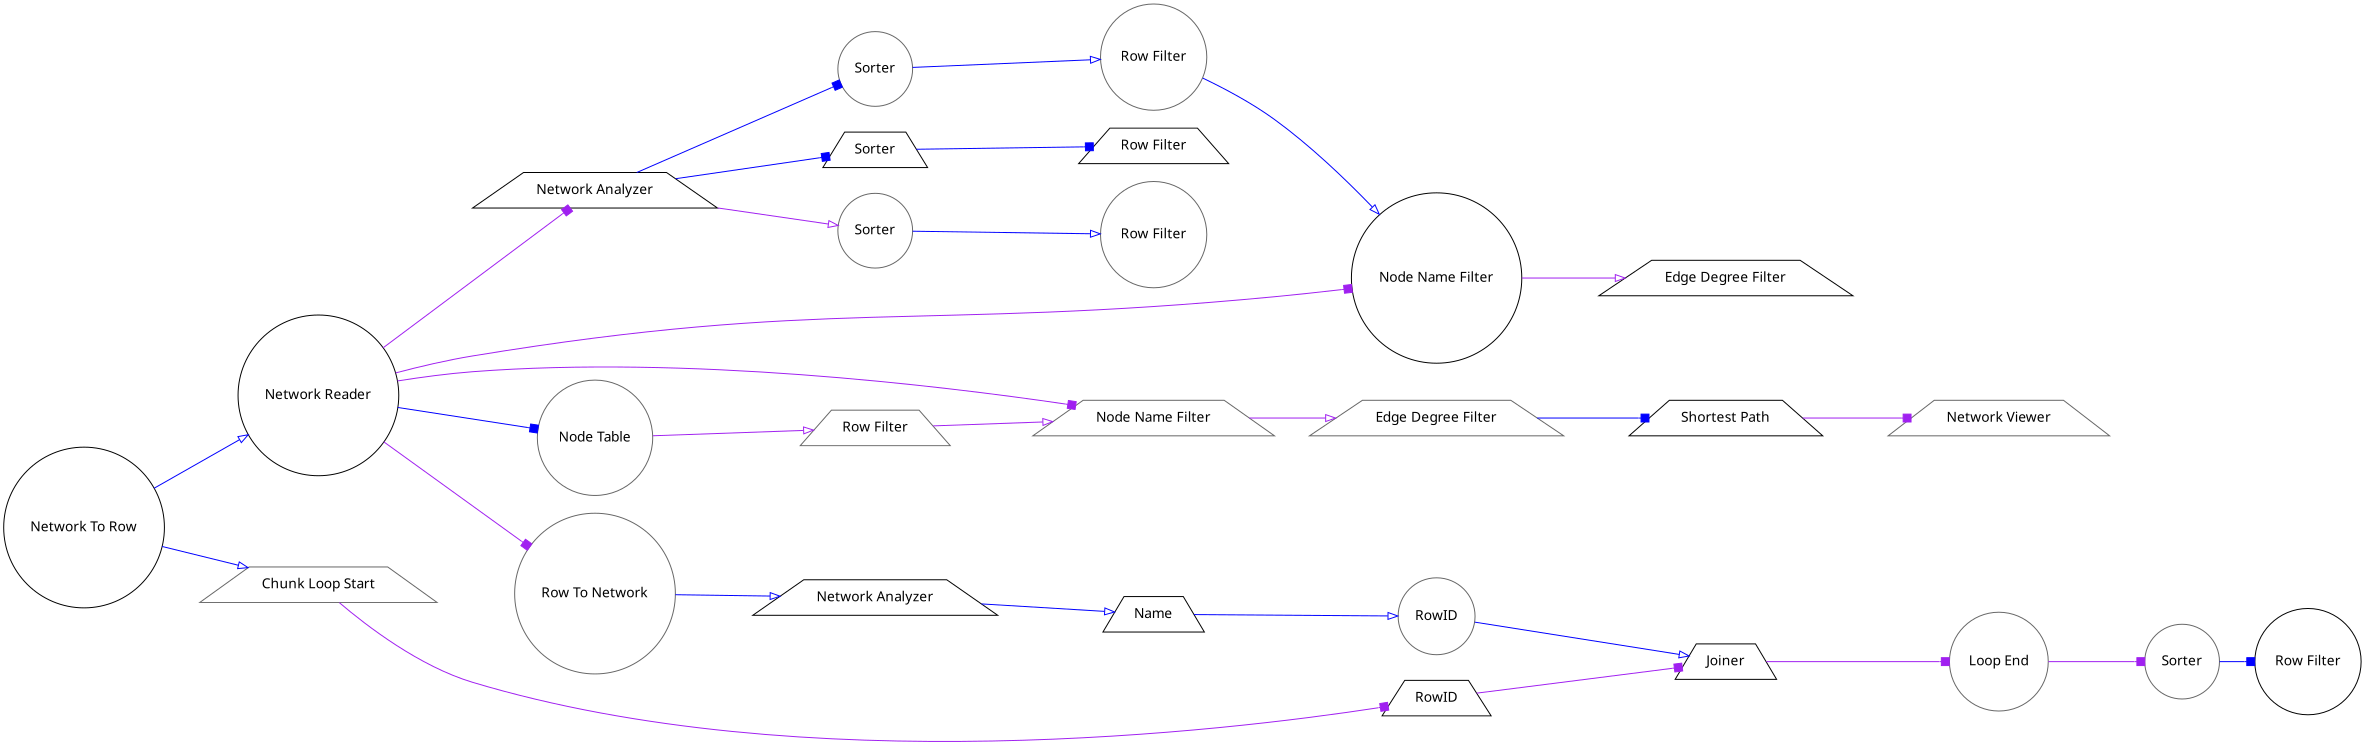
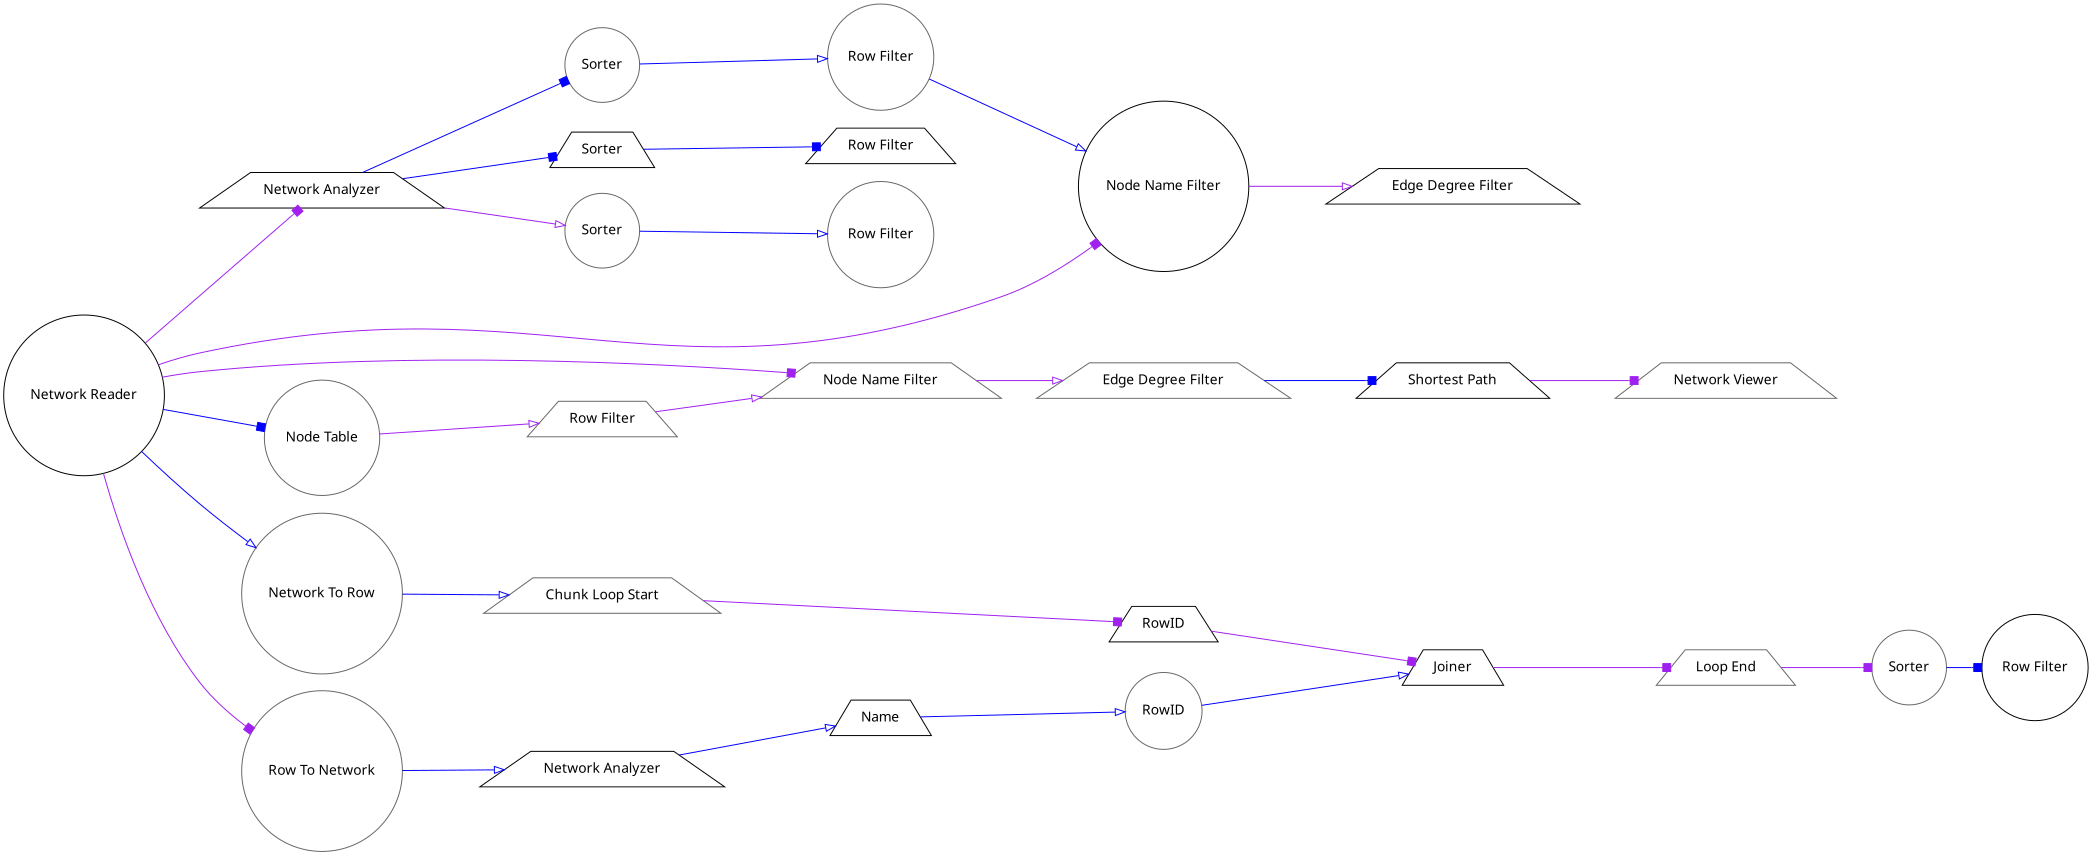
edge "Network To Row" -> "Network Reader": reversed
node "Network To Row": color black -> gray40
node "Loop End": shape circle -> trapezium
